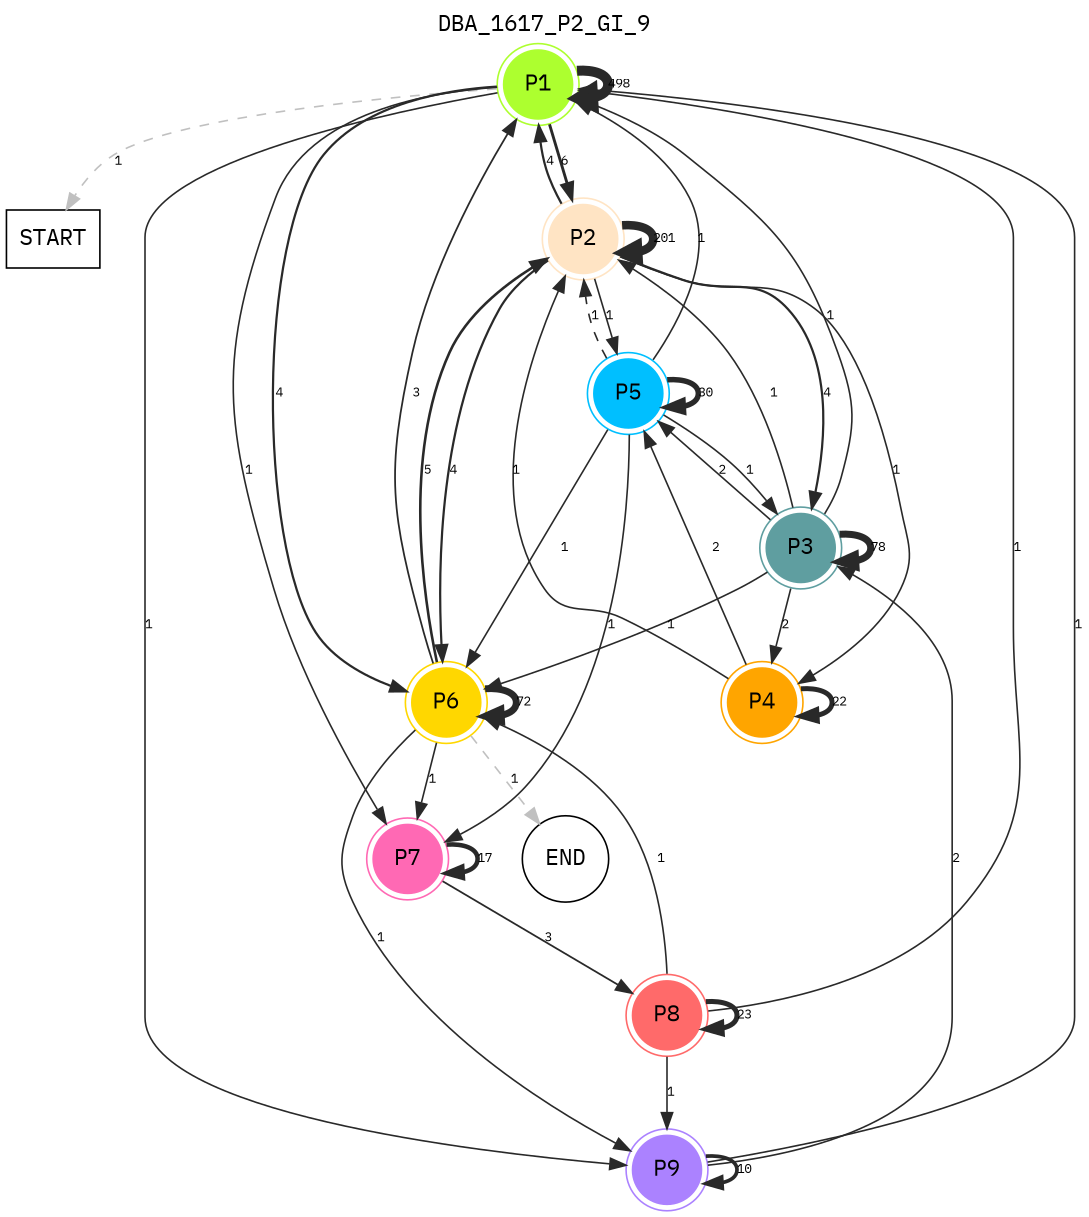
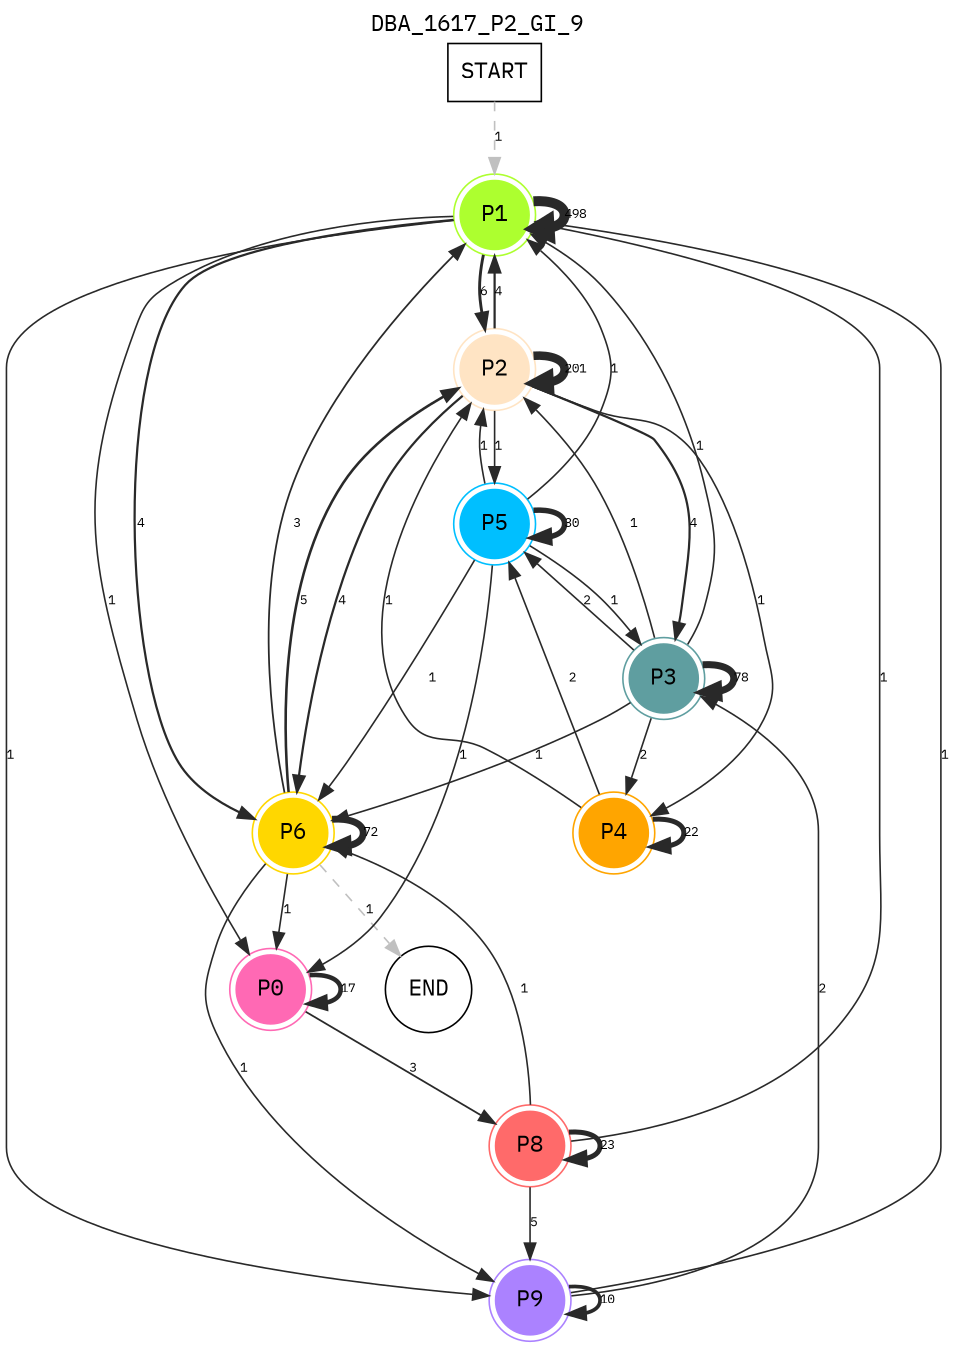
edge "P1" -> "START": reversed
edge "P5" -> "P2": style dashed -> solid
node "P7": label "P7" -> "P0"
edge "P8" -> "P9": label "1" -> "5"
